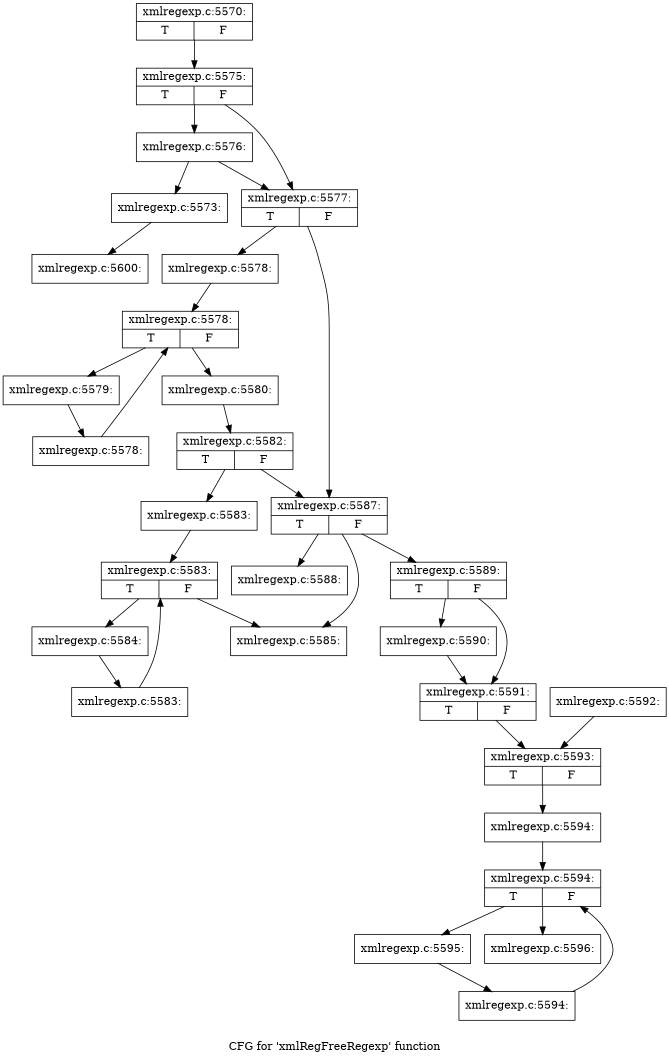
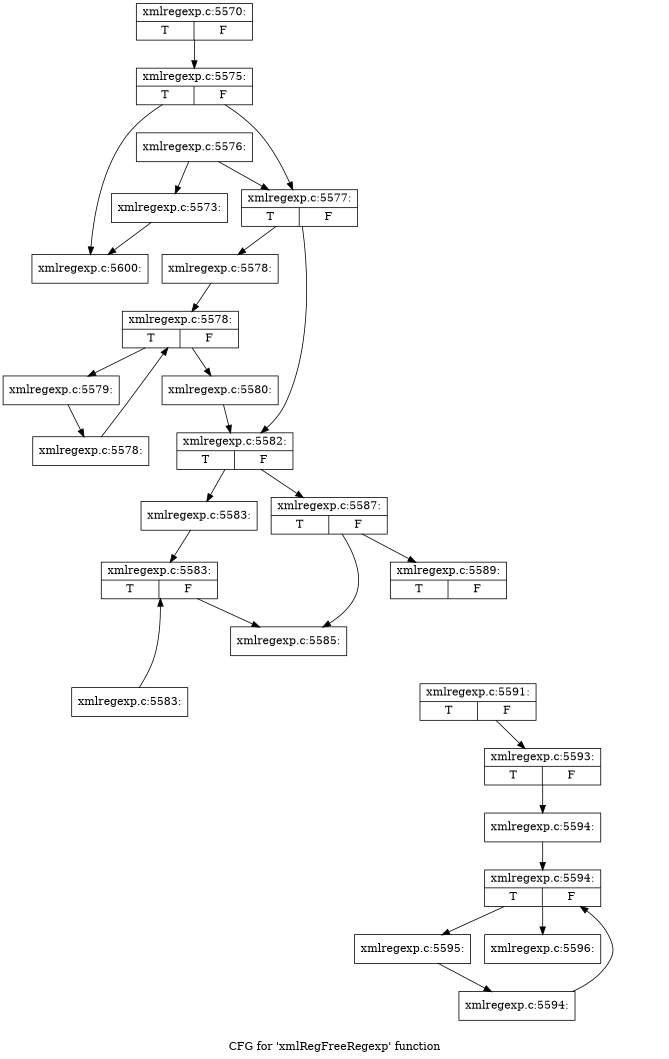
edge "xmlregexp.c:5575:" -> "xmlregexp.c:5576:": now "xmlregexp.c:5575:" -> "xmlregexp.c:5600:"
edge "xmlregexp.c:5577:" -> "xmlregexp.c:5587:": now "xmlregexp.c:5577:" -> "xmlregexp.c:5582:"
node "xmlregexp.c:5588:": removed
edge "xmlregexp.c:5589:" -> "xmlregexp.c:5591:": removed
node "xmlregexp.c:5584:": removed
node "xmlregexp.c:5590:": removed
node "xmlregexp.c:5592:": removed
